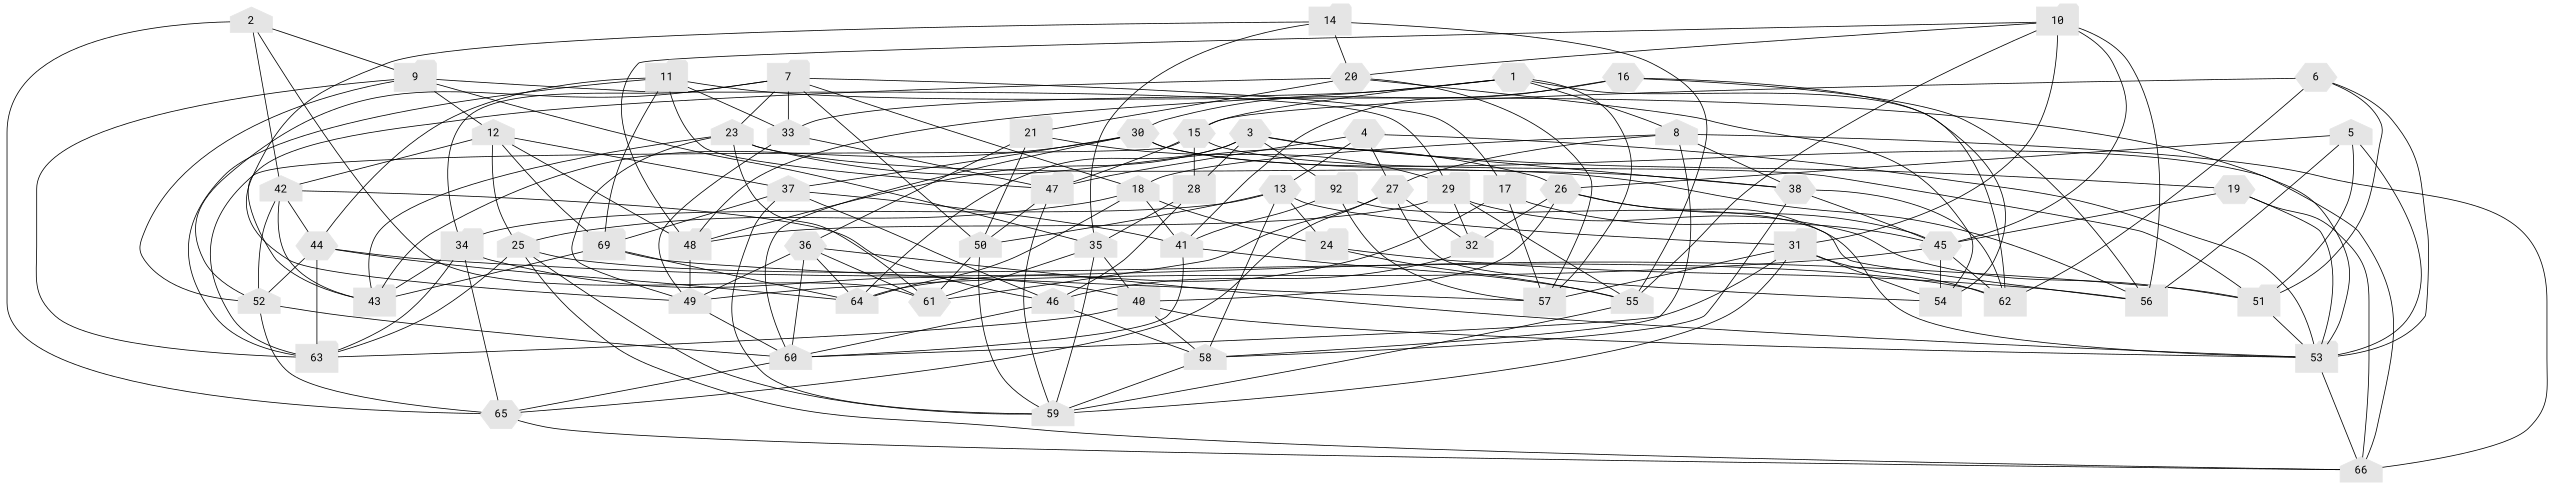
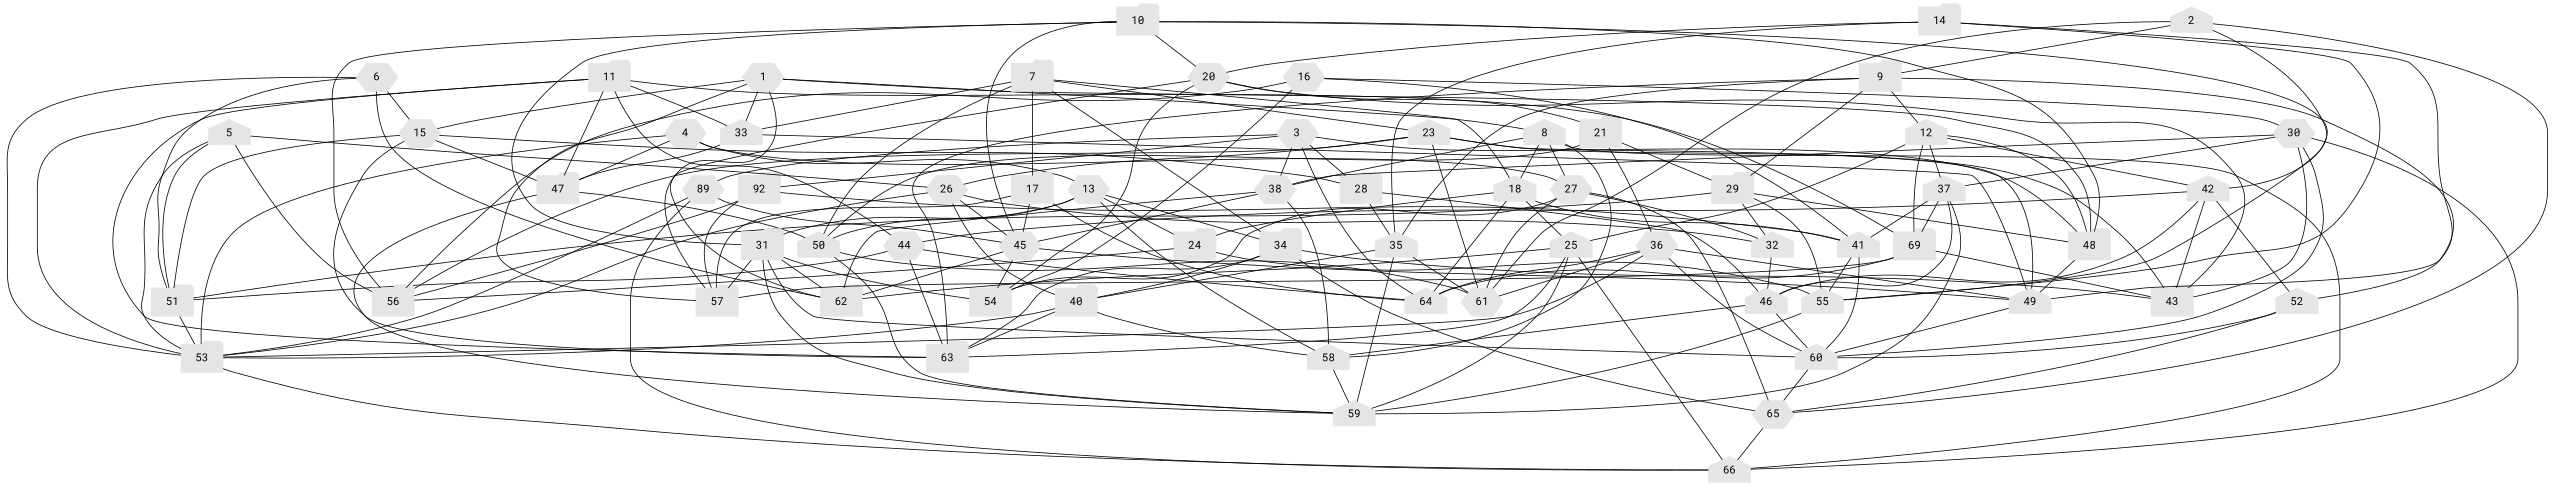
edge "7" -- "52": removed
node "19": label "19" -> "89"
edge "44" -- "52": removed
